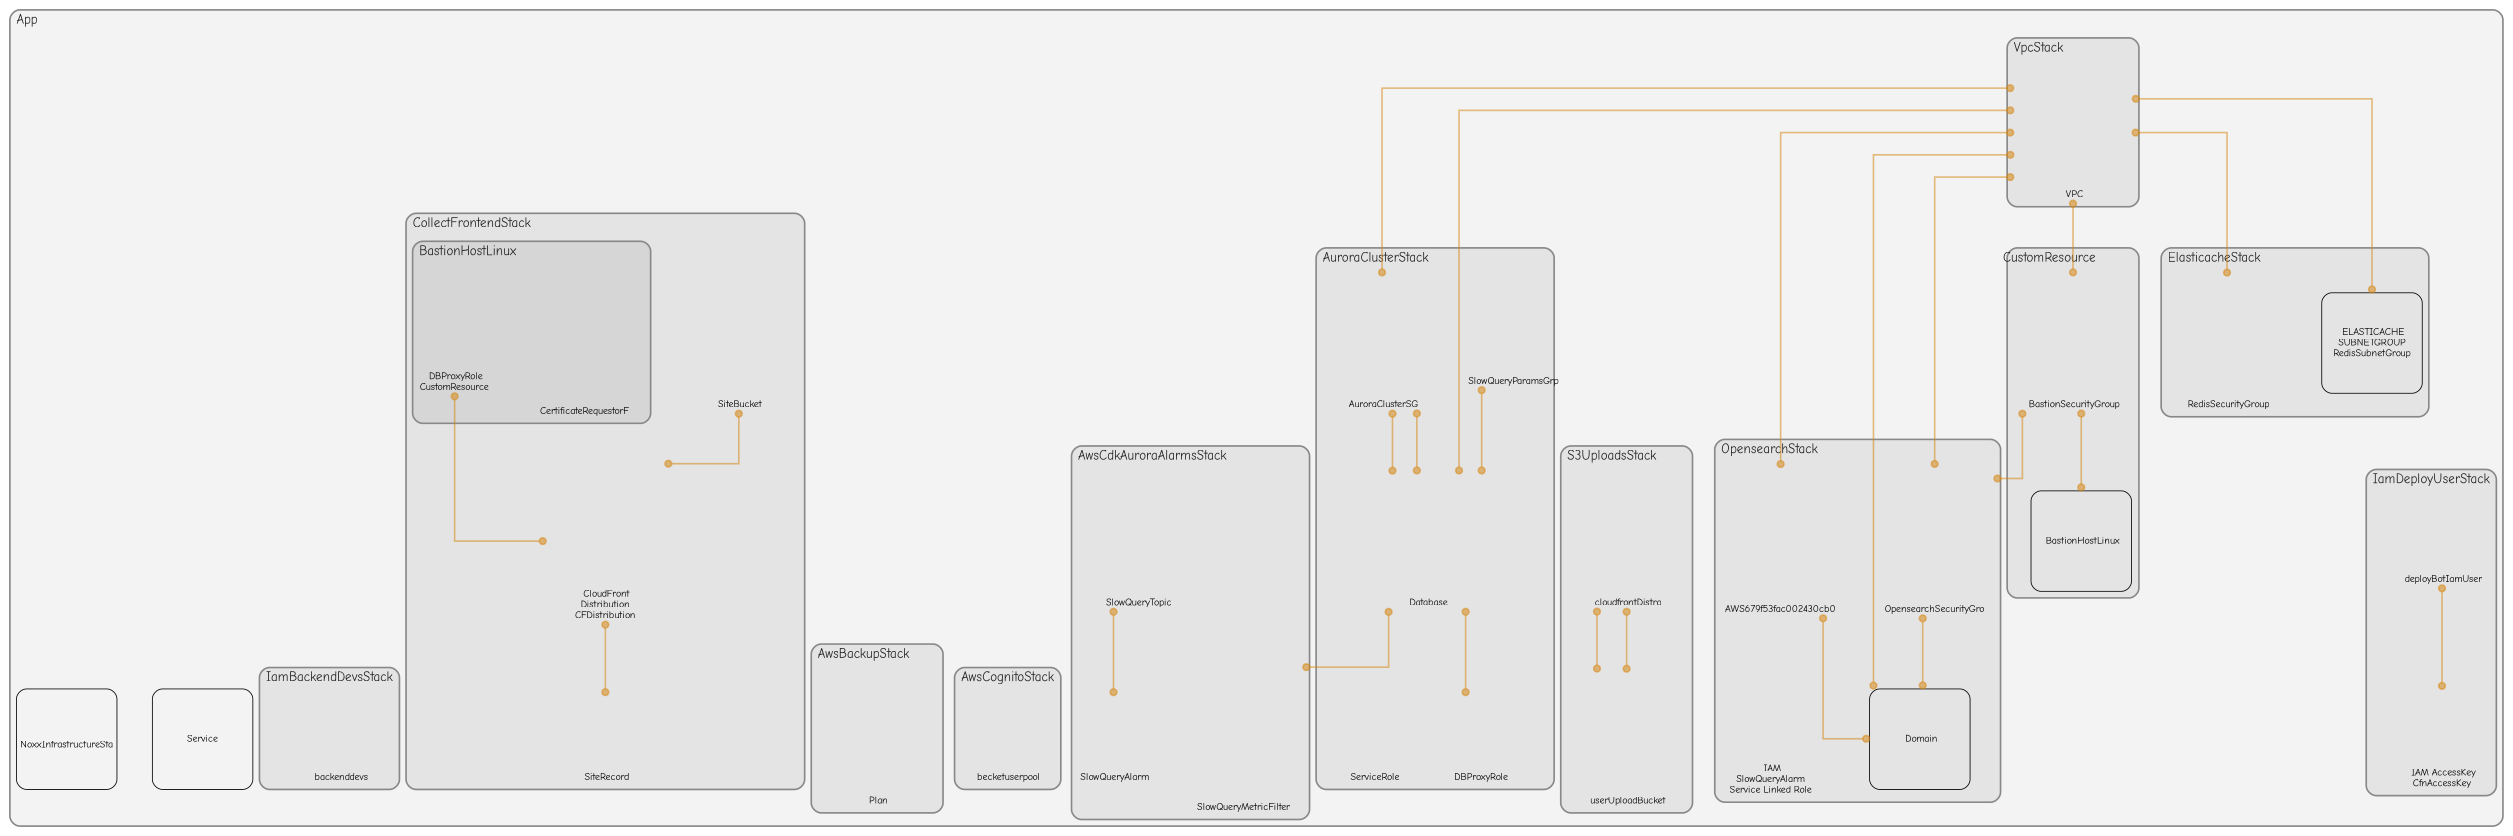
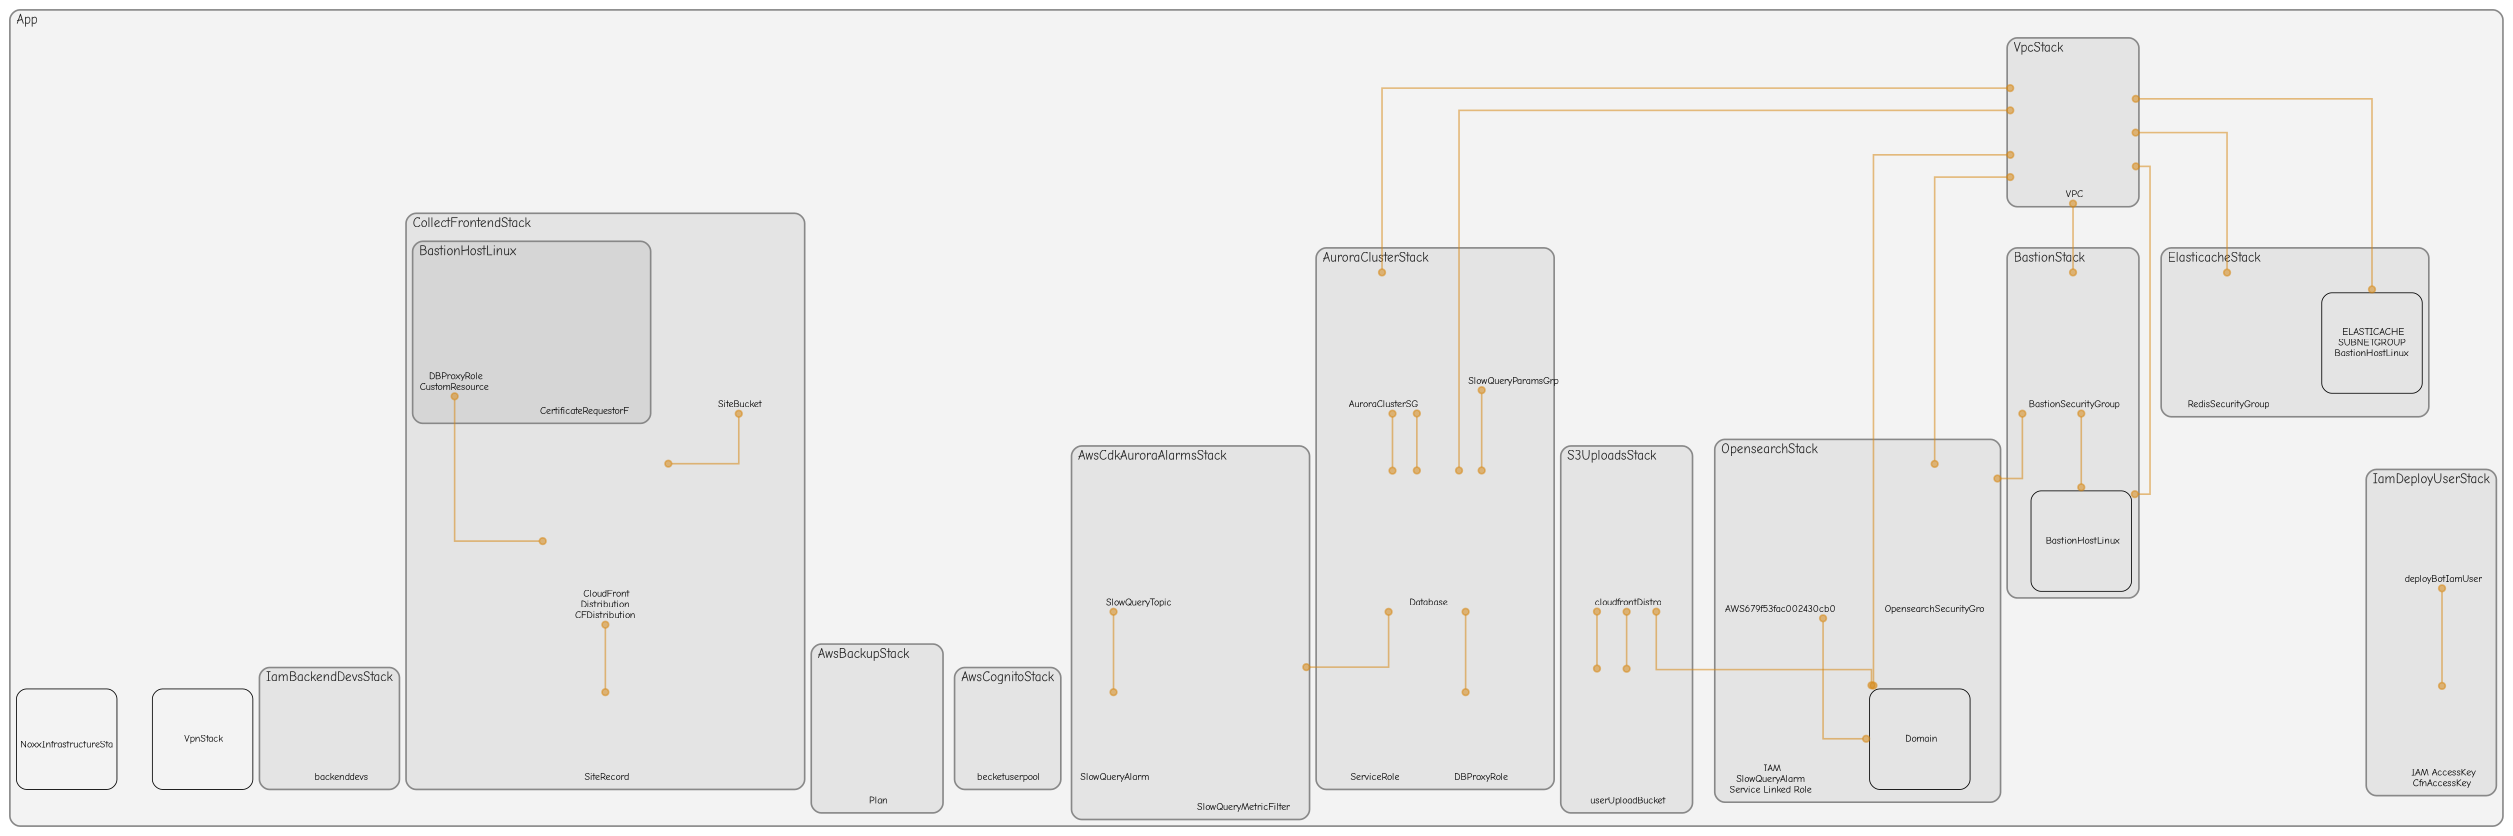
edge "VPC" -- "AWS679f53fac002430cb0": now "VPC" -- "BastionHostLinux"
cluster "CustomResource": label "CustomResource" -> "BastionStack"
node "ELASTICACHE SUBNETGROUP RedisSubnetGroup": label "ELASTICACHE SUBNETGROUP RedisSubnetGroup" -> "ELASTICACHE SUBNETGROUP BastionHostLinux"
edge "OpensearchSecurityGro" -- "Domain": now "cloudfrontDistro" -- "Domain"
node "Service": label "Service" -> "VpnStack"
